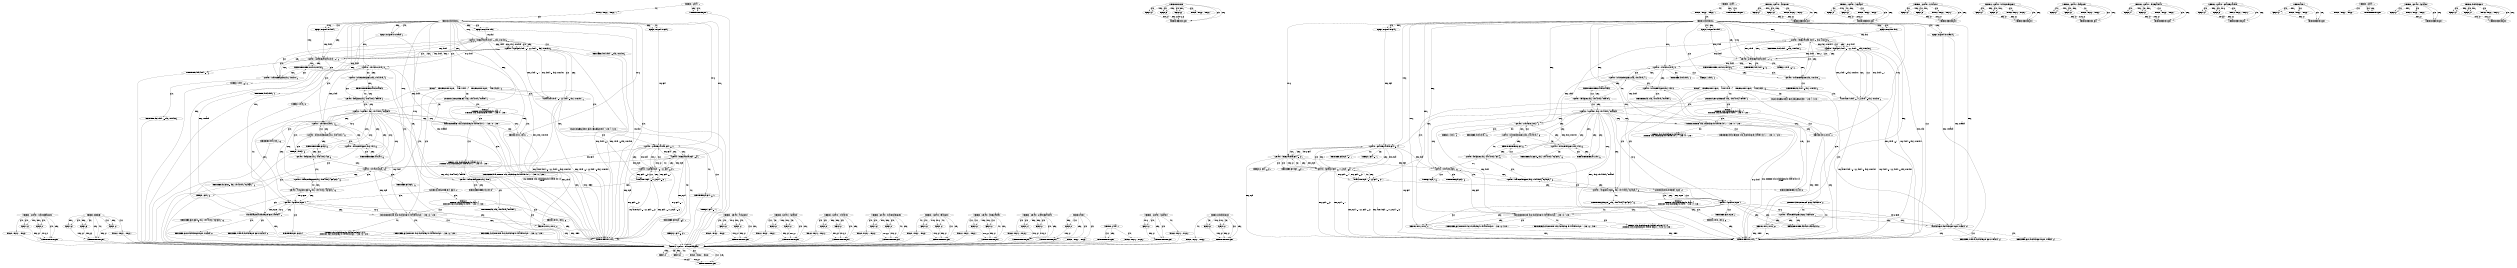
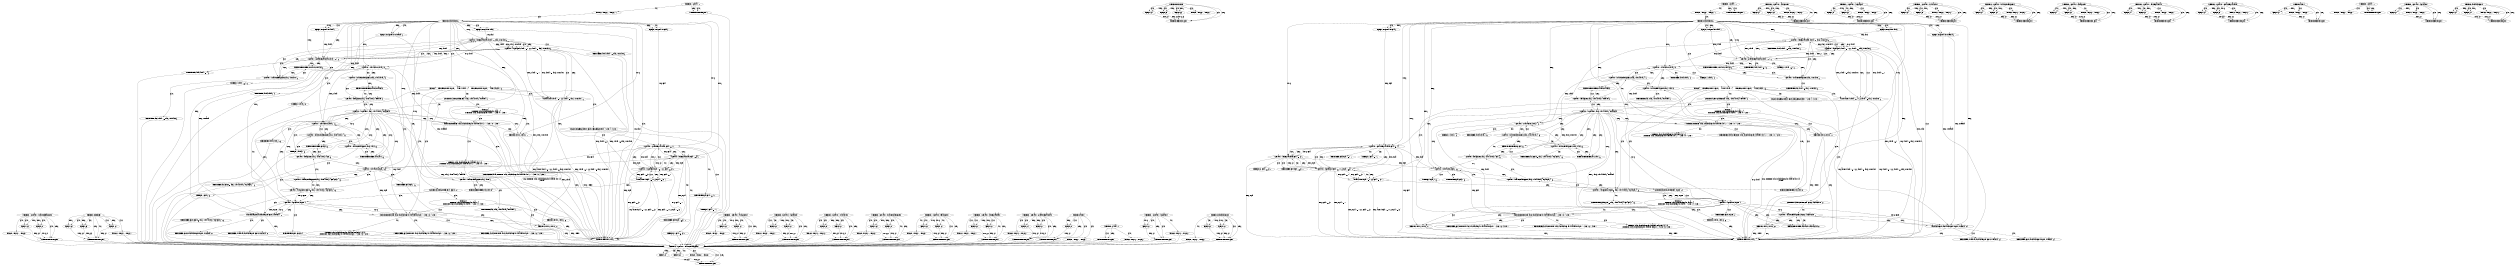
edge "(CONTROL_STRUCTURE,IF,if (epctx->kick_active))" -> "(FIELD_IDENTIFIER,kick_active,kick_active)": now "(<operator>.indirectFieldAccess,epctx->kick_active)" -> "(FIELD_IDENTIFIER,kick_active,kick_active)"
